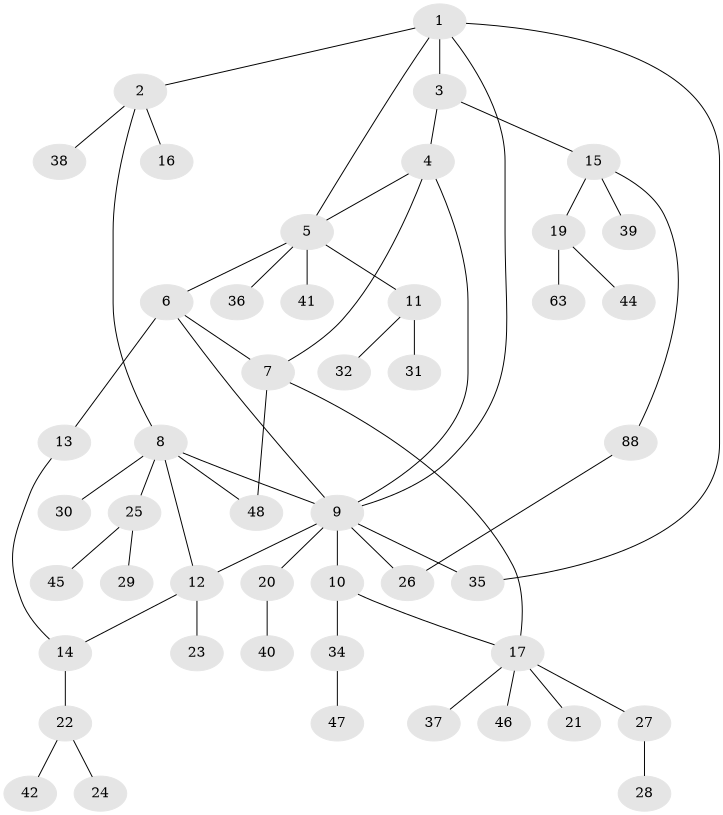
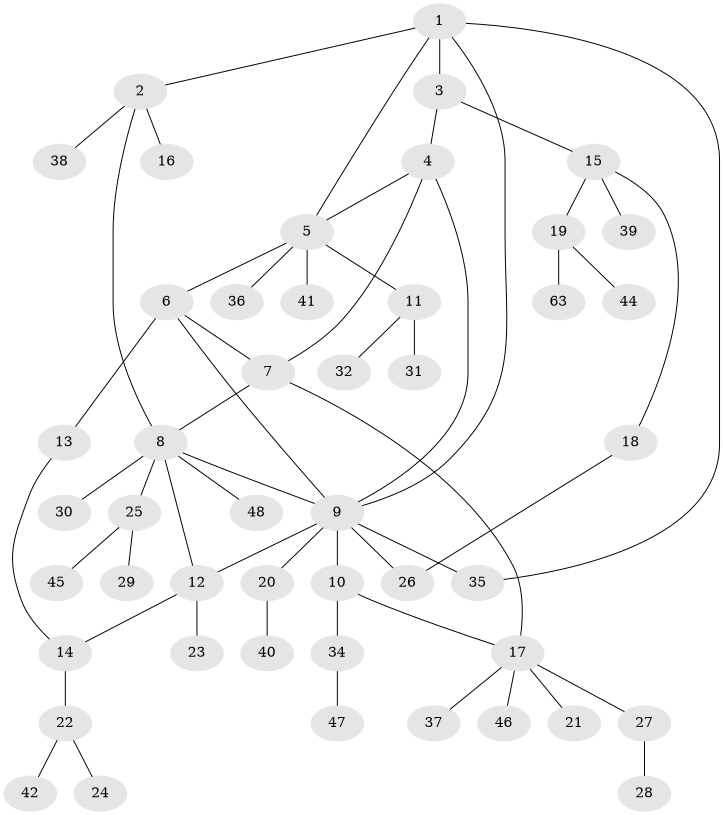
edge "7" -- "48": now "7" -- "8"
node "88": label "88" -> "18"
